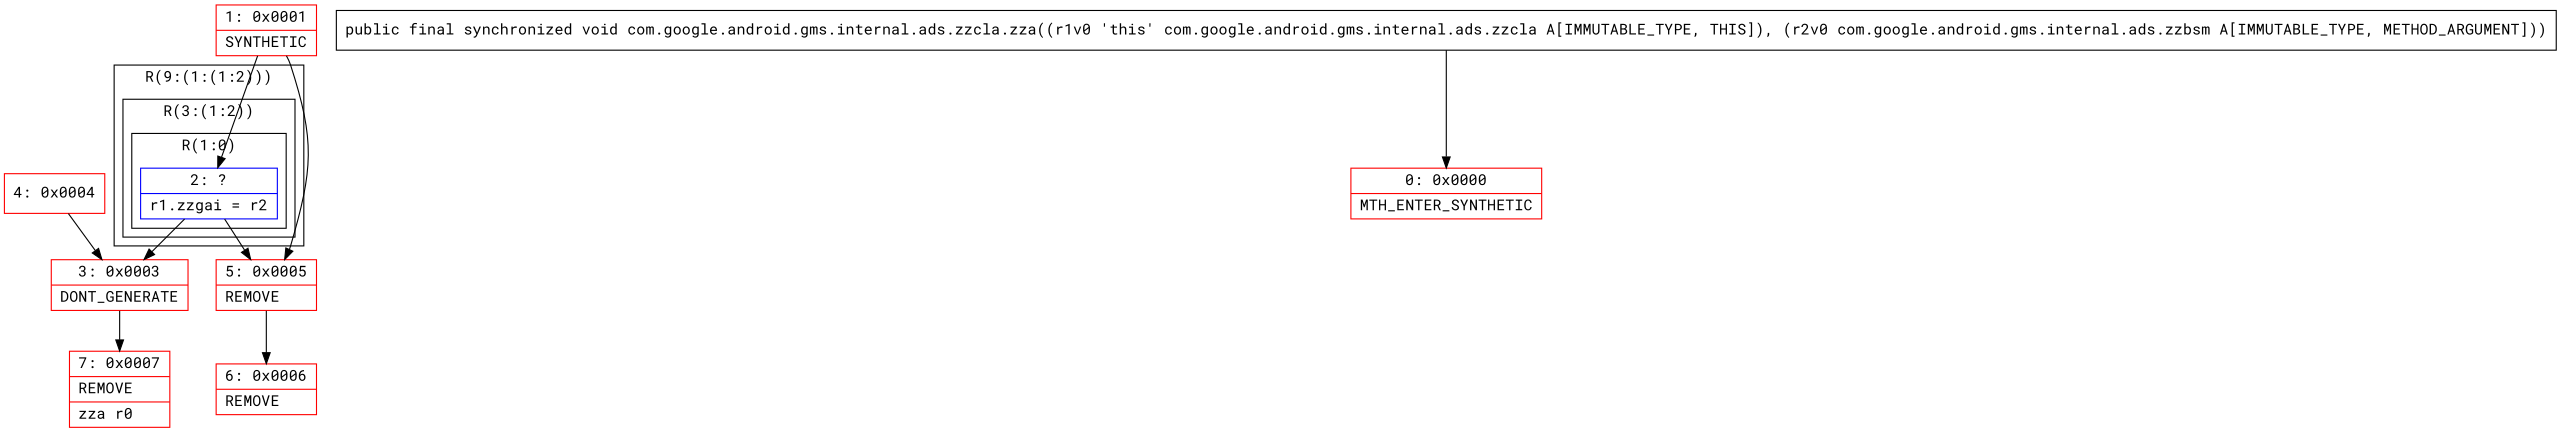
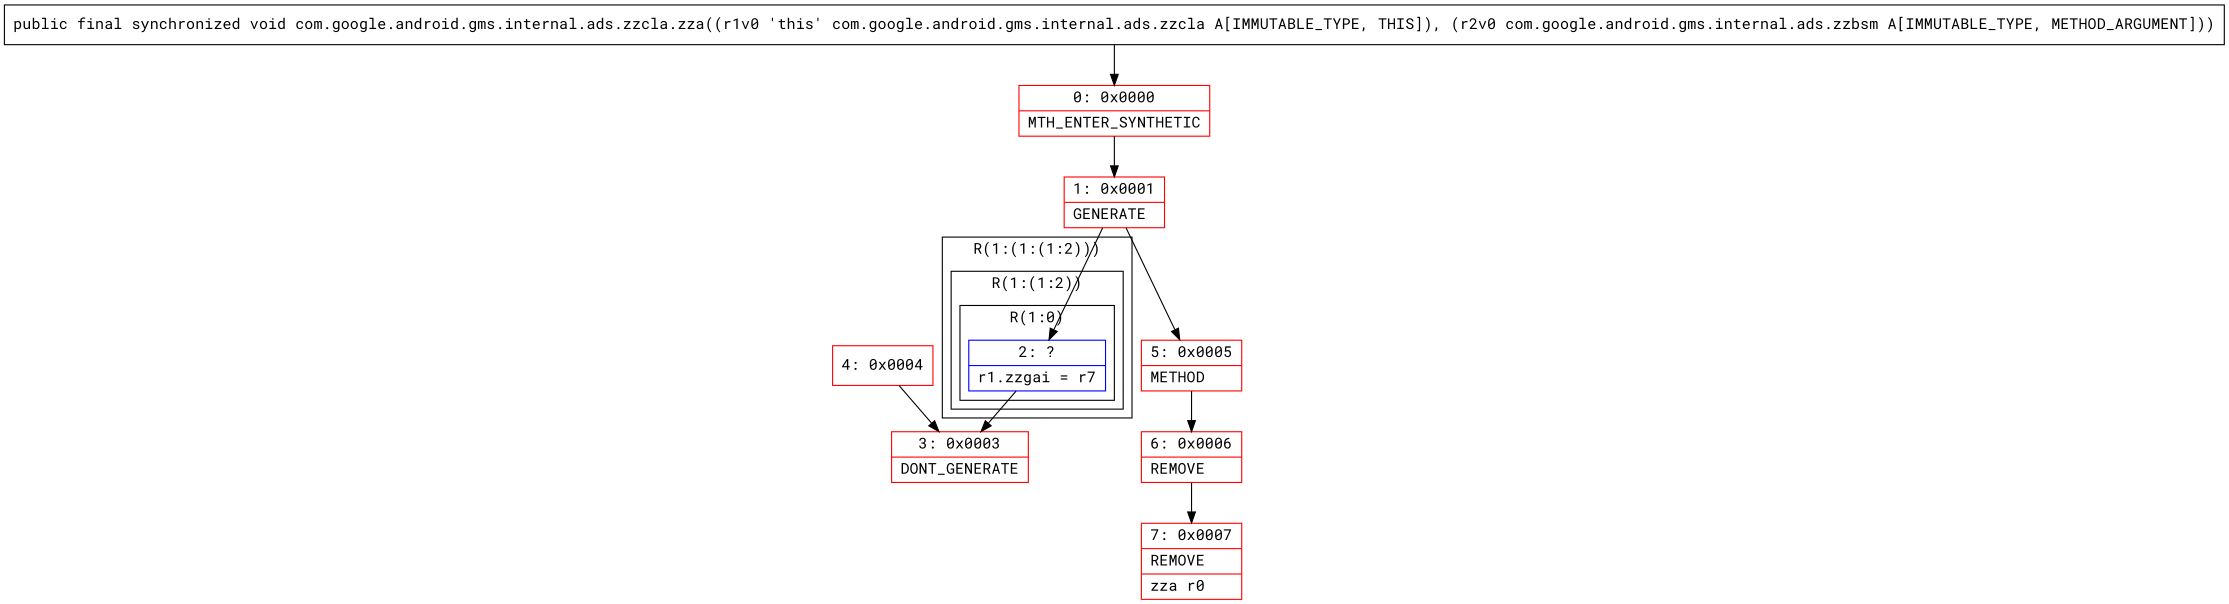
node "1: 0x0001": text "SYNTHETIC" -> "GENERATE"
cluster "R(9:(1:(1:2)))": label "R(9:(1:(1:2)))" -> "R(1:(1:(1:2)))"
cluster "R(3:(1:2))": label "R(3:(1:2))" -> "R(1:(1:2))"
edge "0: 0x0000" -> "1: 0x0001": added
node "2: ?": text "r1.zzgai = r2" -> "r1.zzgai = r7"
edge "2: ?" -> "5: 0x0005": removed
node "5: 0x0005": text "REMOVE" -> "METHOD"
edge "3: 0x0003" -> "7: 0x0007": now "6: 0x0006" -> "7: 0x0007"
